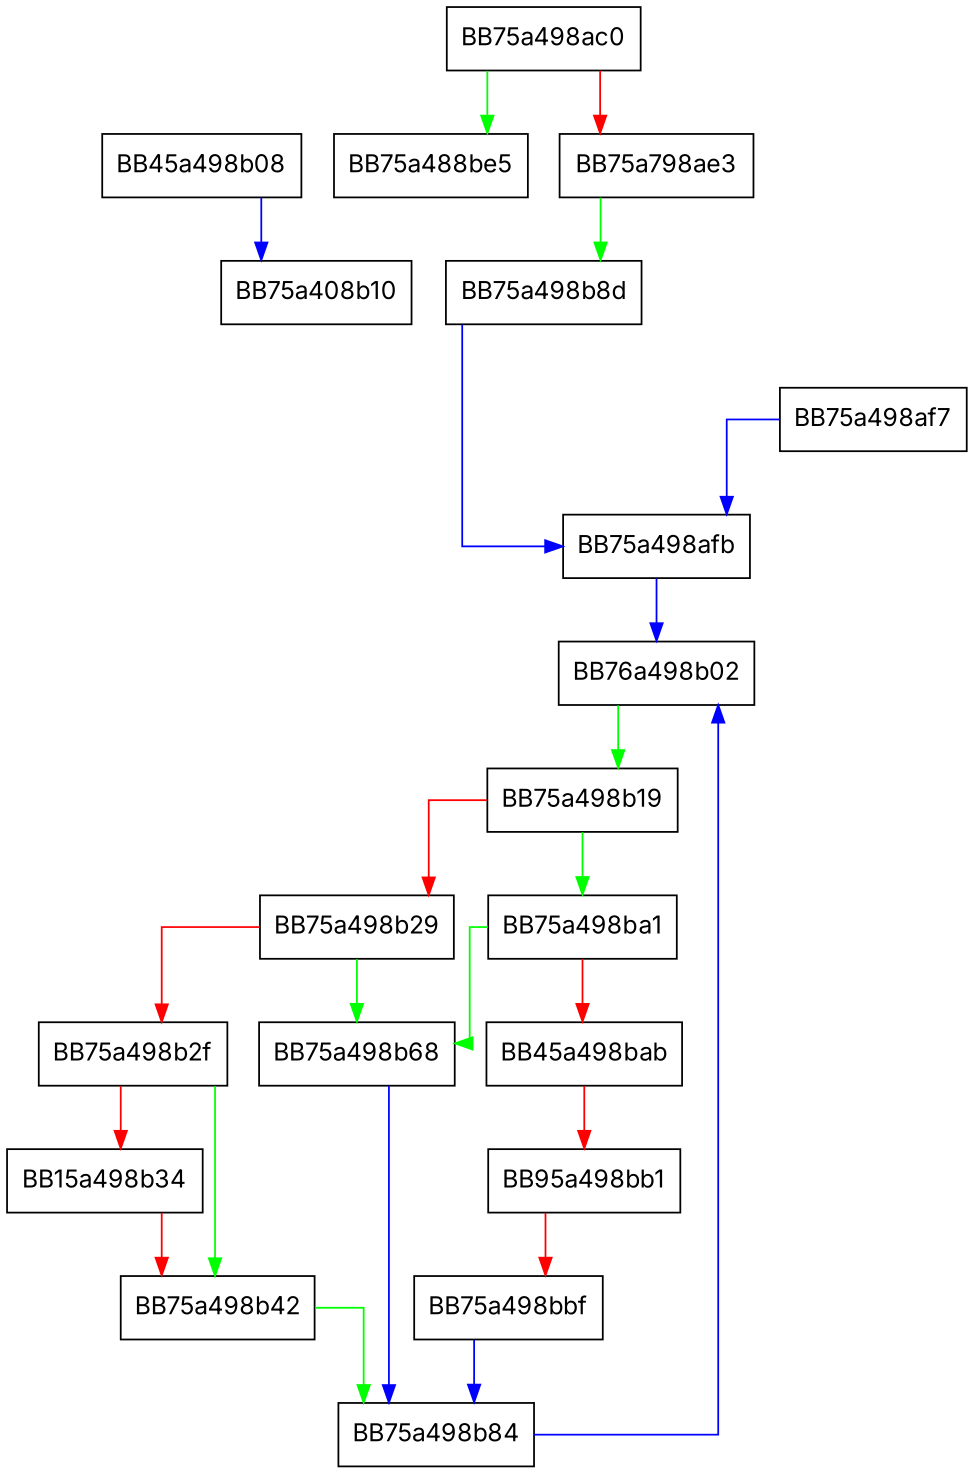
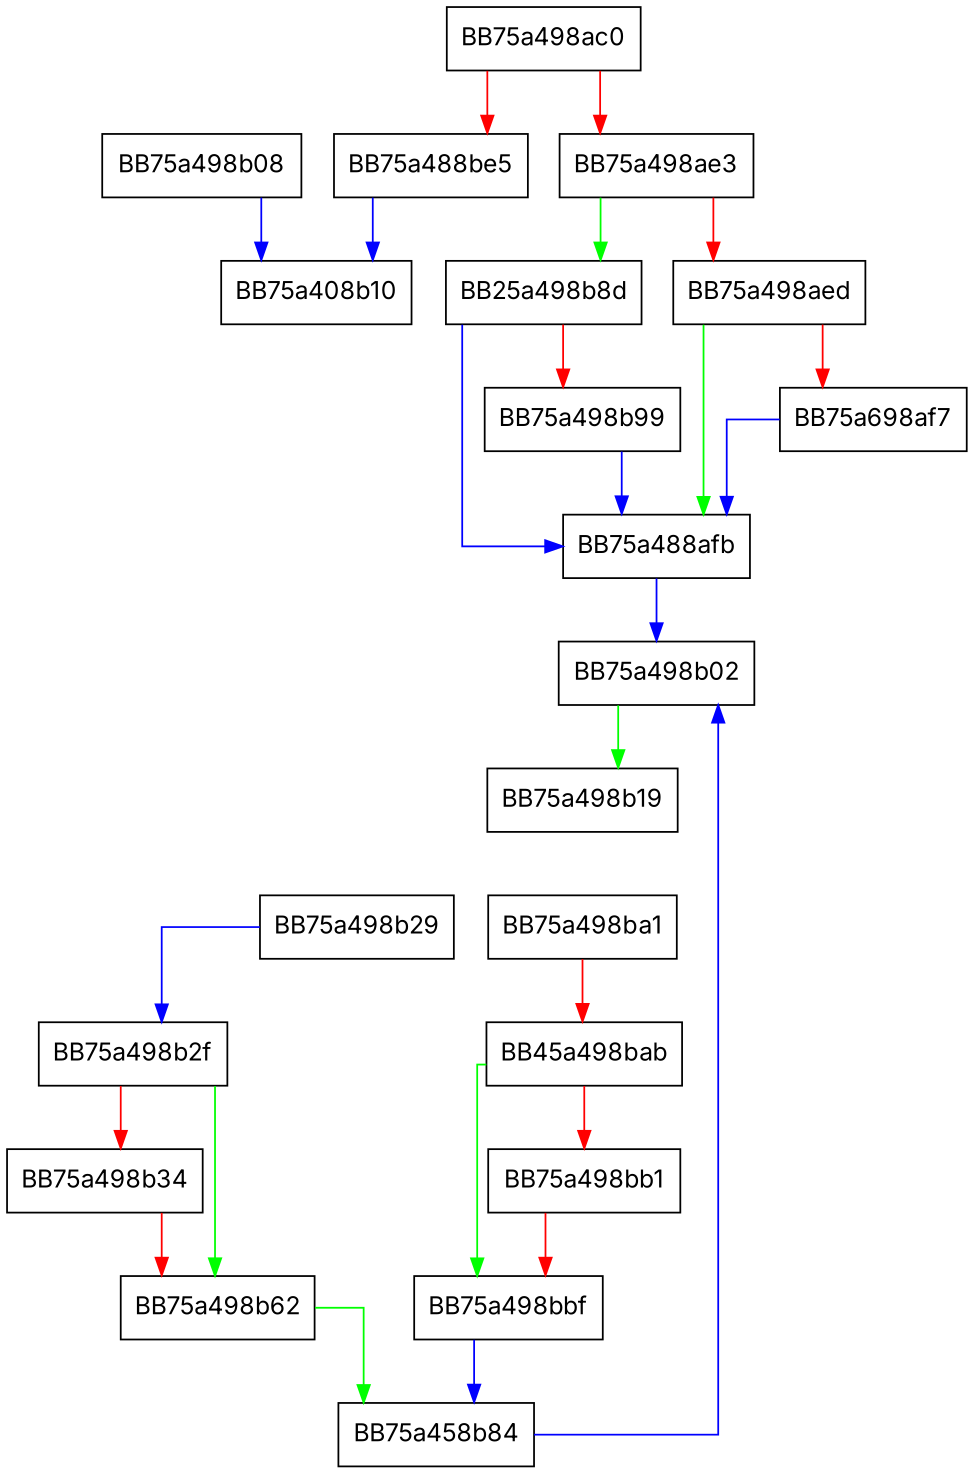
edge "BB75a498ac0" -> "BB75a488be5": color green -> red
node "BB45a498b08": label "BB45a498b08" -> "BB75a498b08"
node "BB75a798ae3": label "BB75a798ae3" -> "BB75a498ae3"
edge "BB75a488be5" -> "BB75a408b10": added
node "BB75a498b8d": label "BB75a498b8d" -> "BB25a498b8d"
node "BB75a498aed": added
node "BB75a498b99": added
node "BB75a498af7": label "BB75a498af7" -> "BB75a698af7"
node "BB75a498afb": label "BB75a498afb" -> "BB75a488afb"
node "BB76a498b02": label "BB76a498b02" -> "BB75a498b02"
edge "BB75a498b19" -> "BB75a498b29": removed
edge "BB75a498b19" -> "BB75a498ba1": removed
edge "BB75a498b29" -> "BB75a498b2f": color red -> blue
node "BB75a498b68": removed
edge "BB45a498bab" -> "BB75a498bbf": added
node "BB15a498b34": label "BB15a498b34" -> "BB75a498b34"
node "BB95a498bb1": label "BB95a498bb1" -> "BB75a498bb1"
node "BB75a498b42": label "BB75a498b42" -> "BB75a498b62"
node "BB75a498b84": label "BB75a498b84" -> "BB75a458b84"
